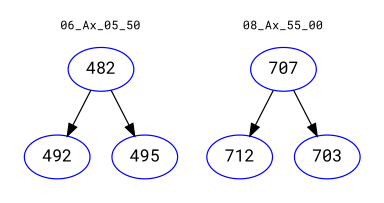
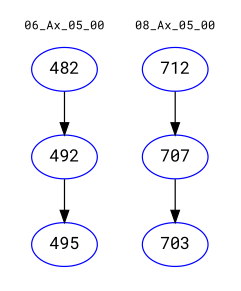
cluster "06_Ax_05_50": label "06_Ax_05_50" -> "06_Ax_05_00"
cluster "08_Ax_55_00": label "08_Ax_55_00" -> "08_Ax_05_00"
edge "482" -> "495": now "492" -> "495"
edge "707" -> "712": reversed
